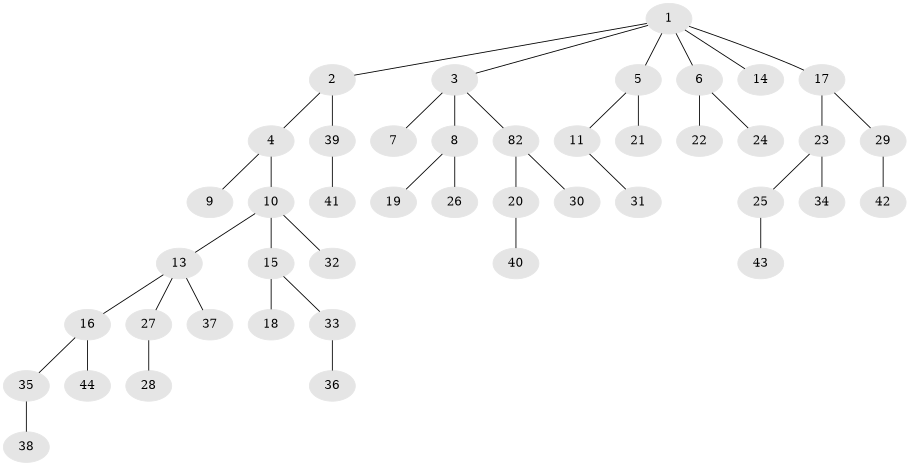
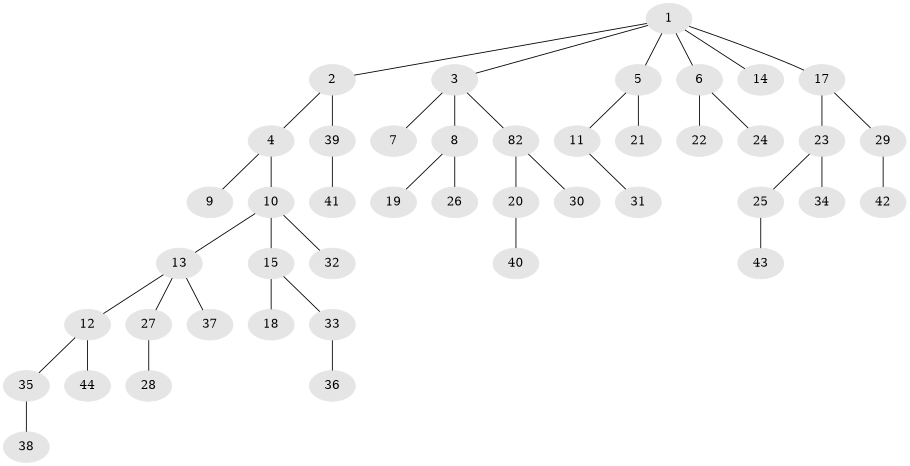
node "16": label "16" -> "12"
